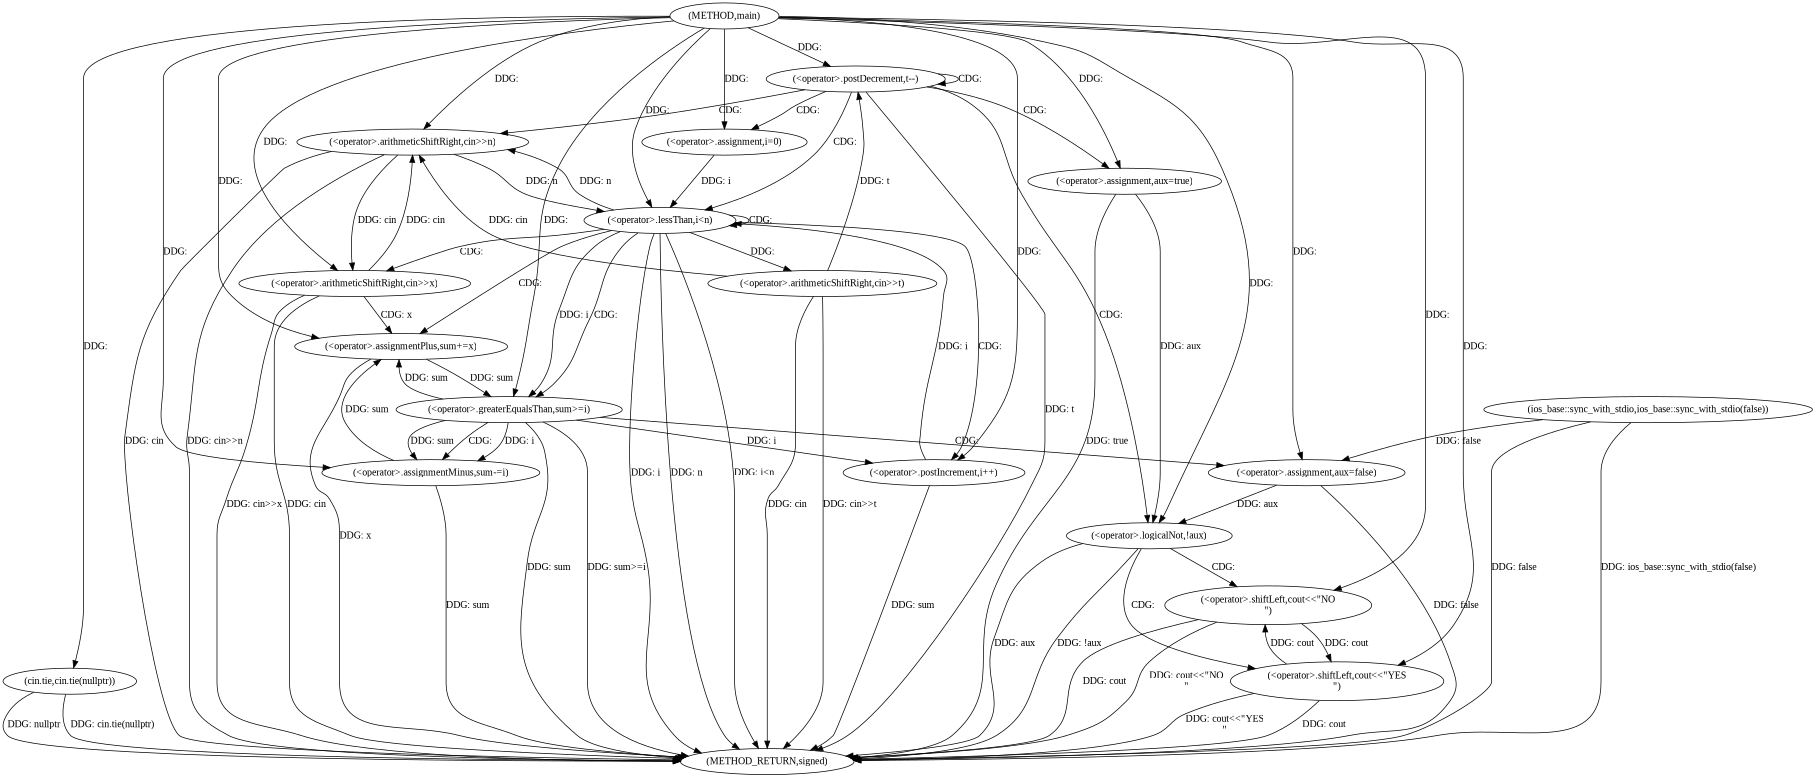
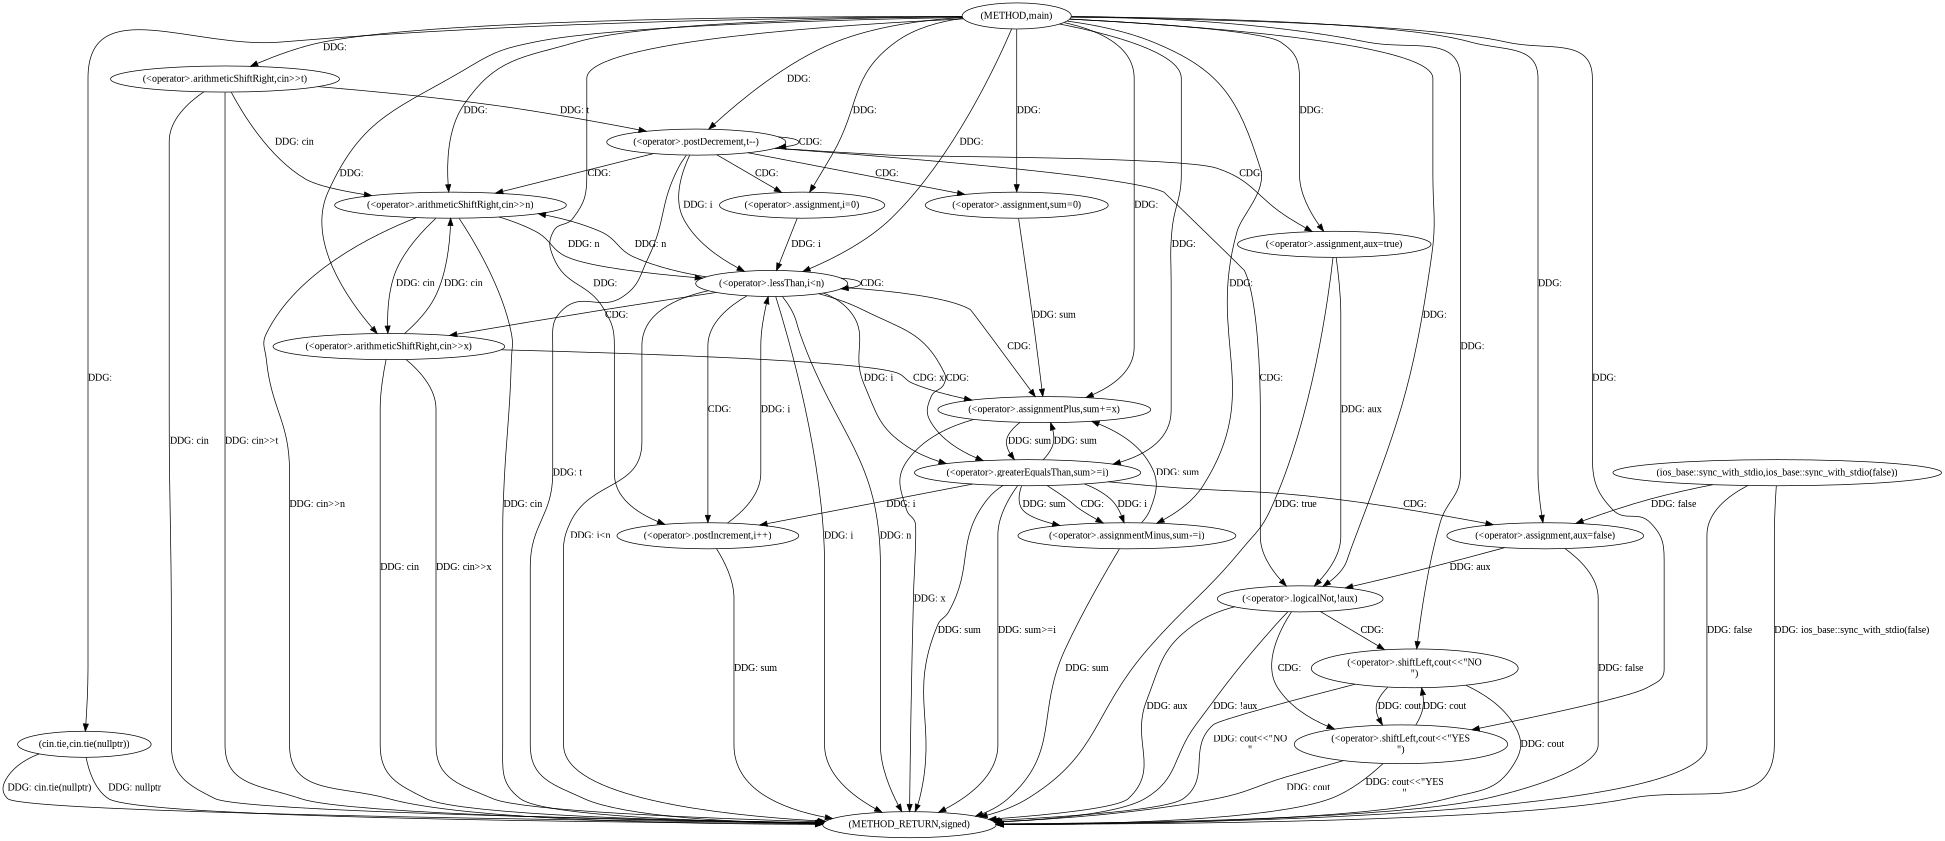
edge "(<operator>.postDecrement,t--)" -> "(<operator>.lessThan,i<n)": label "CDG: " -> "DDG: i"
node "(<operator>.assignment,sum=0)": added
edge "(<operator>.lessThan,i<n)" -> "(<operator>.arithmeticShiftRight,cin>>t)": now "(METHOD,main)" -> "(<operator>.arithmeticShiftRight,cin>>t)"
